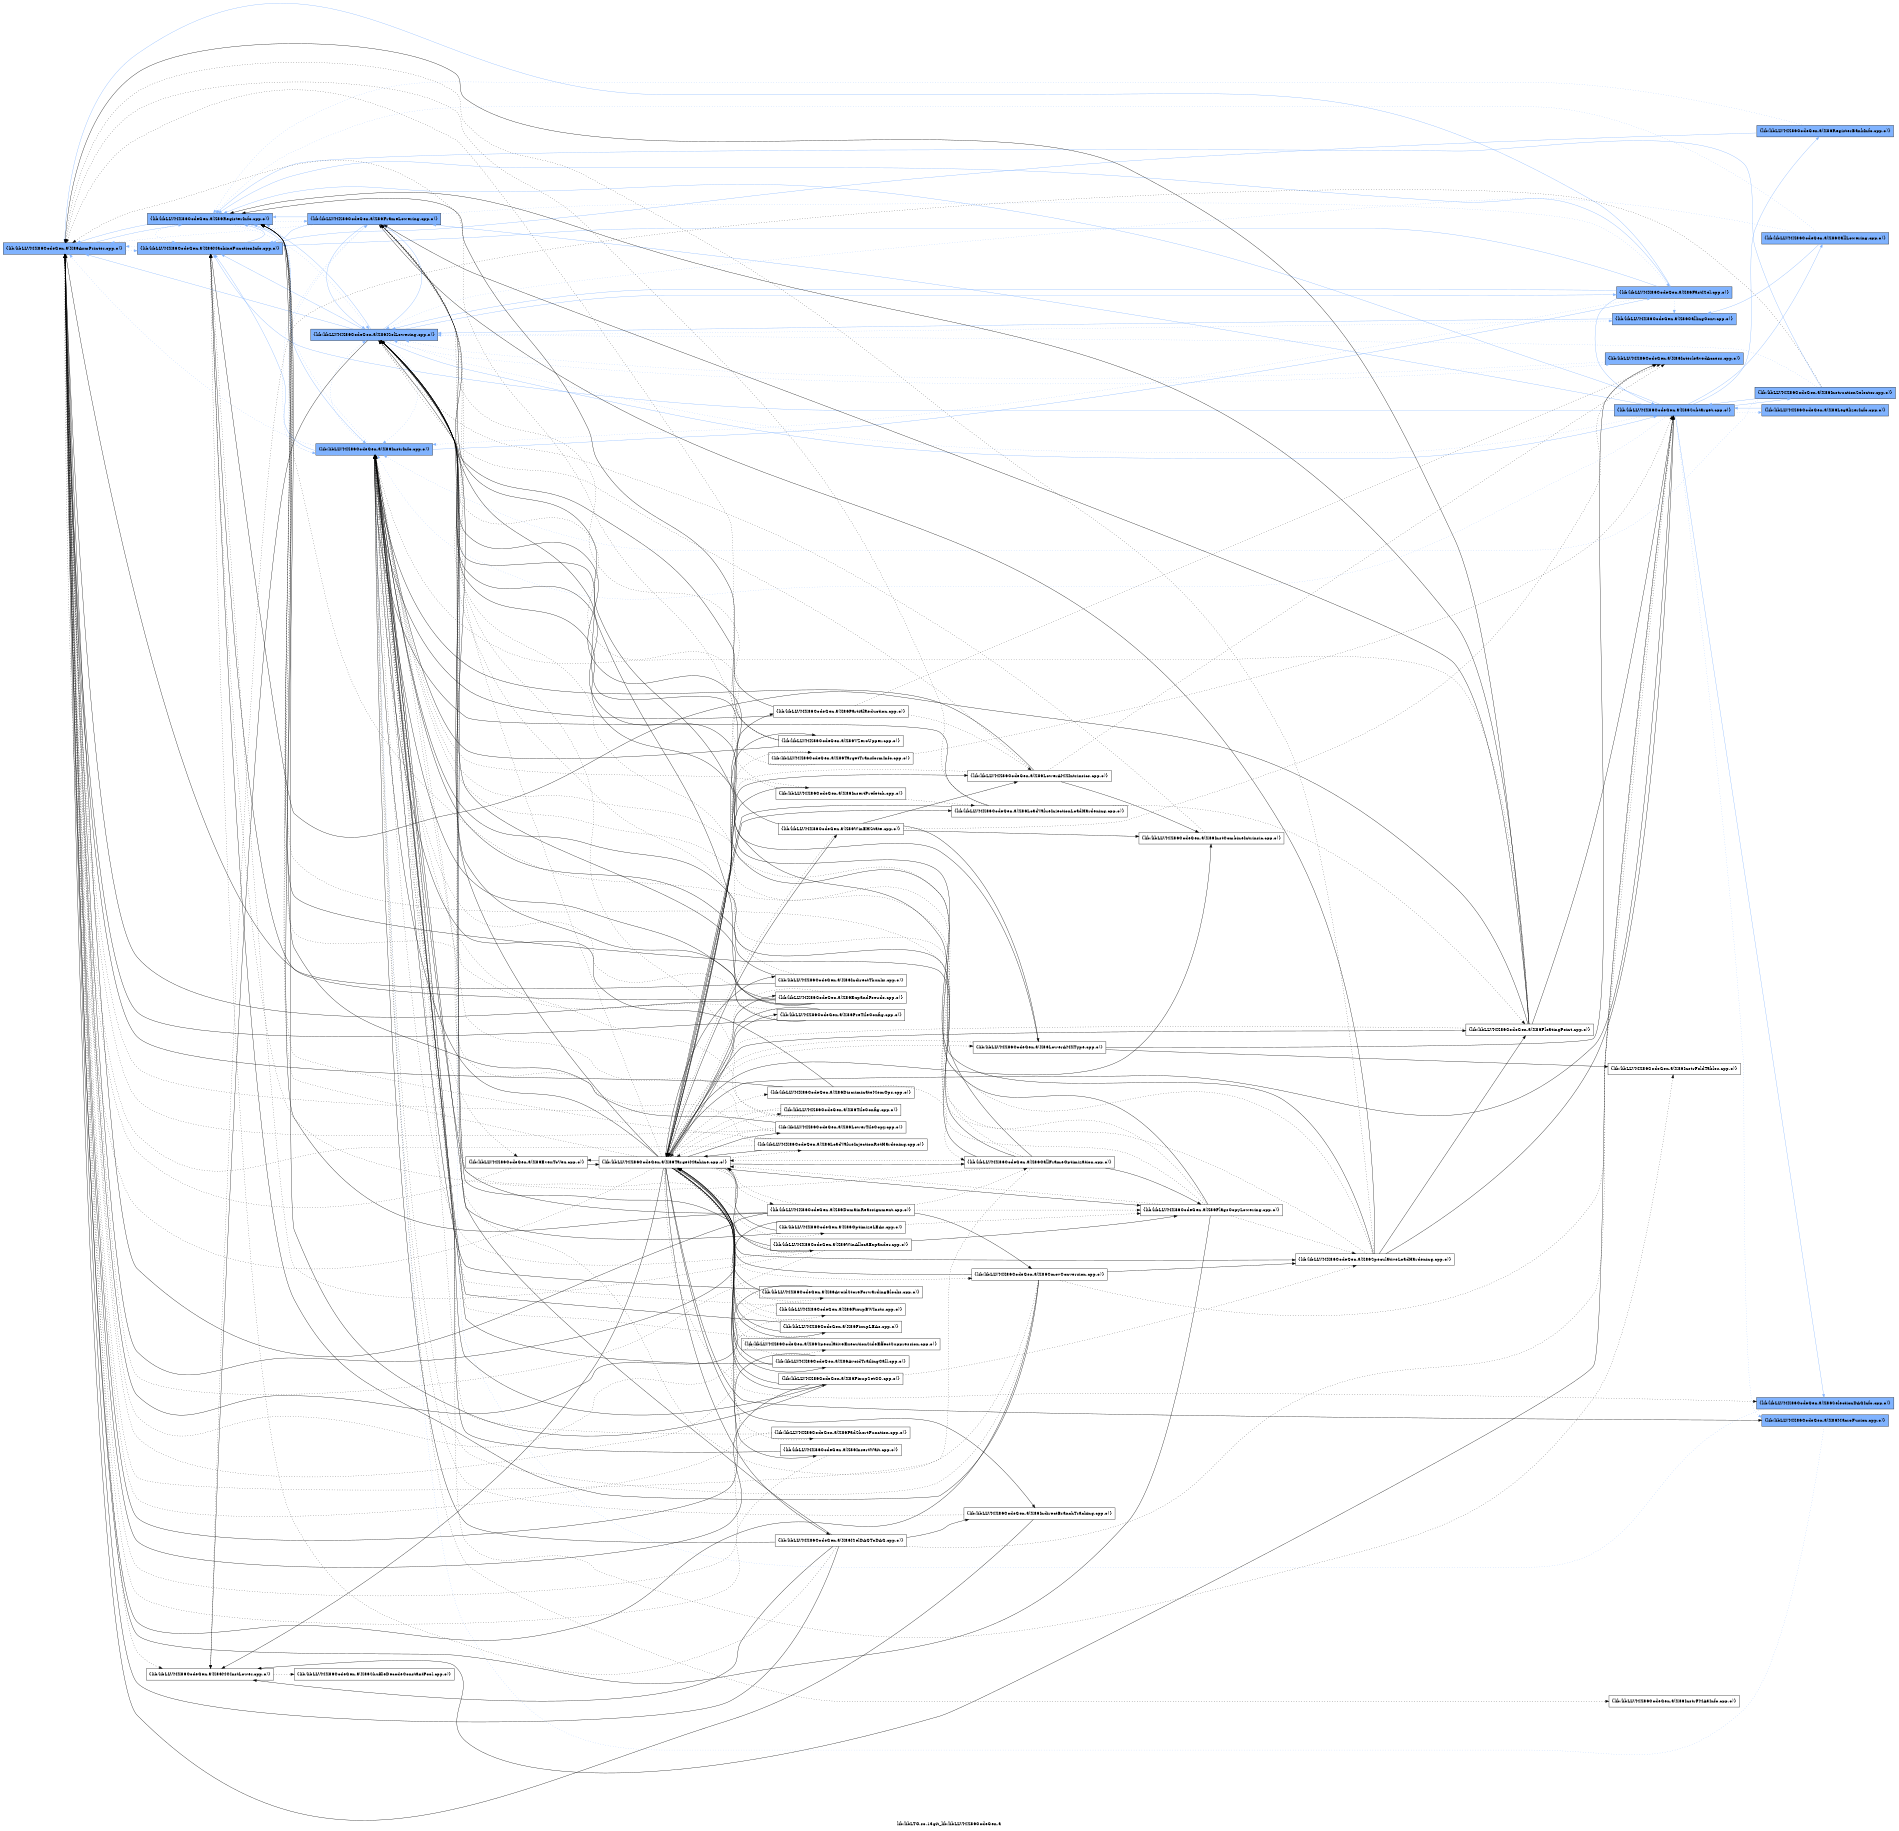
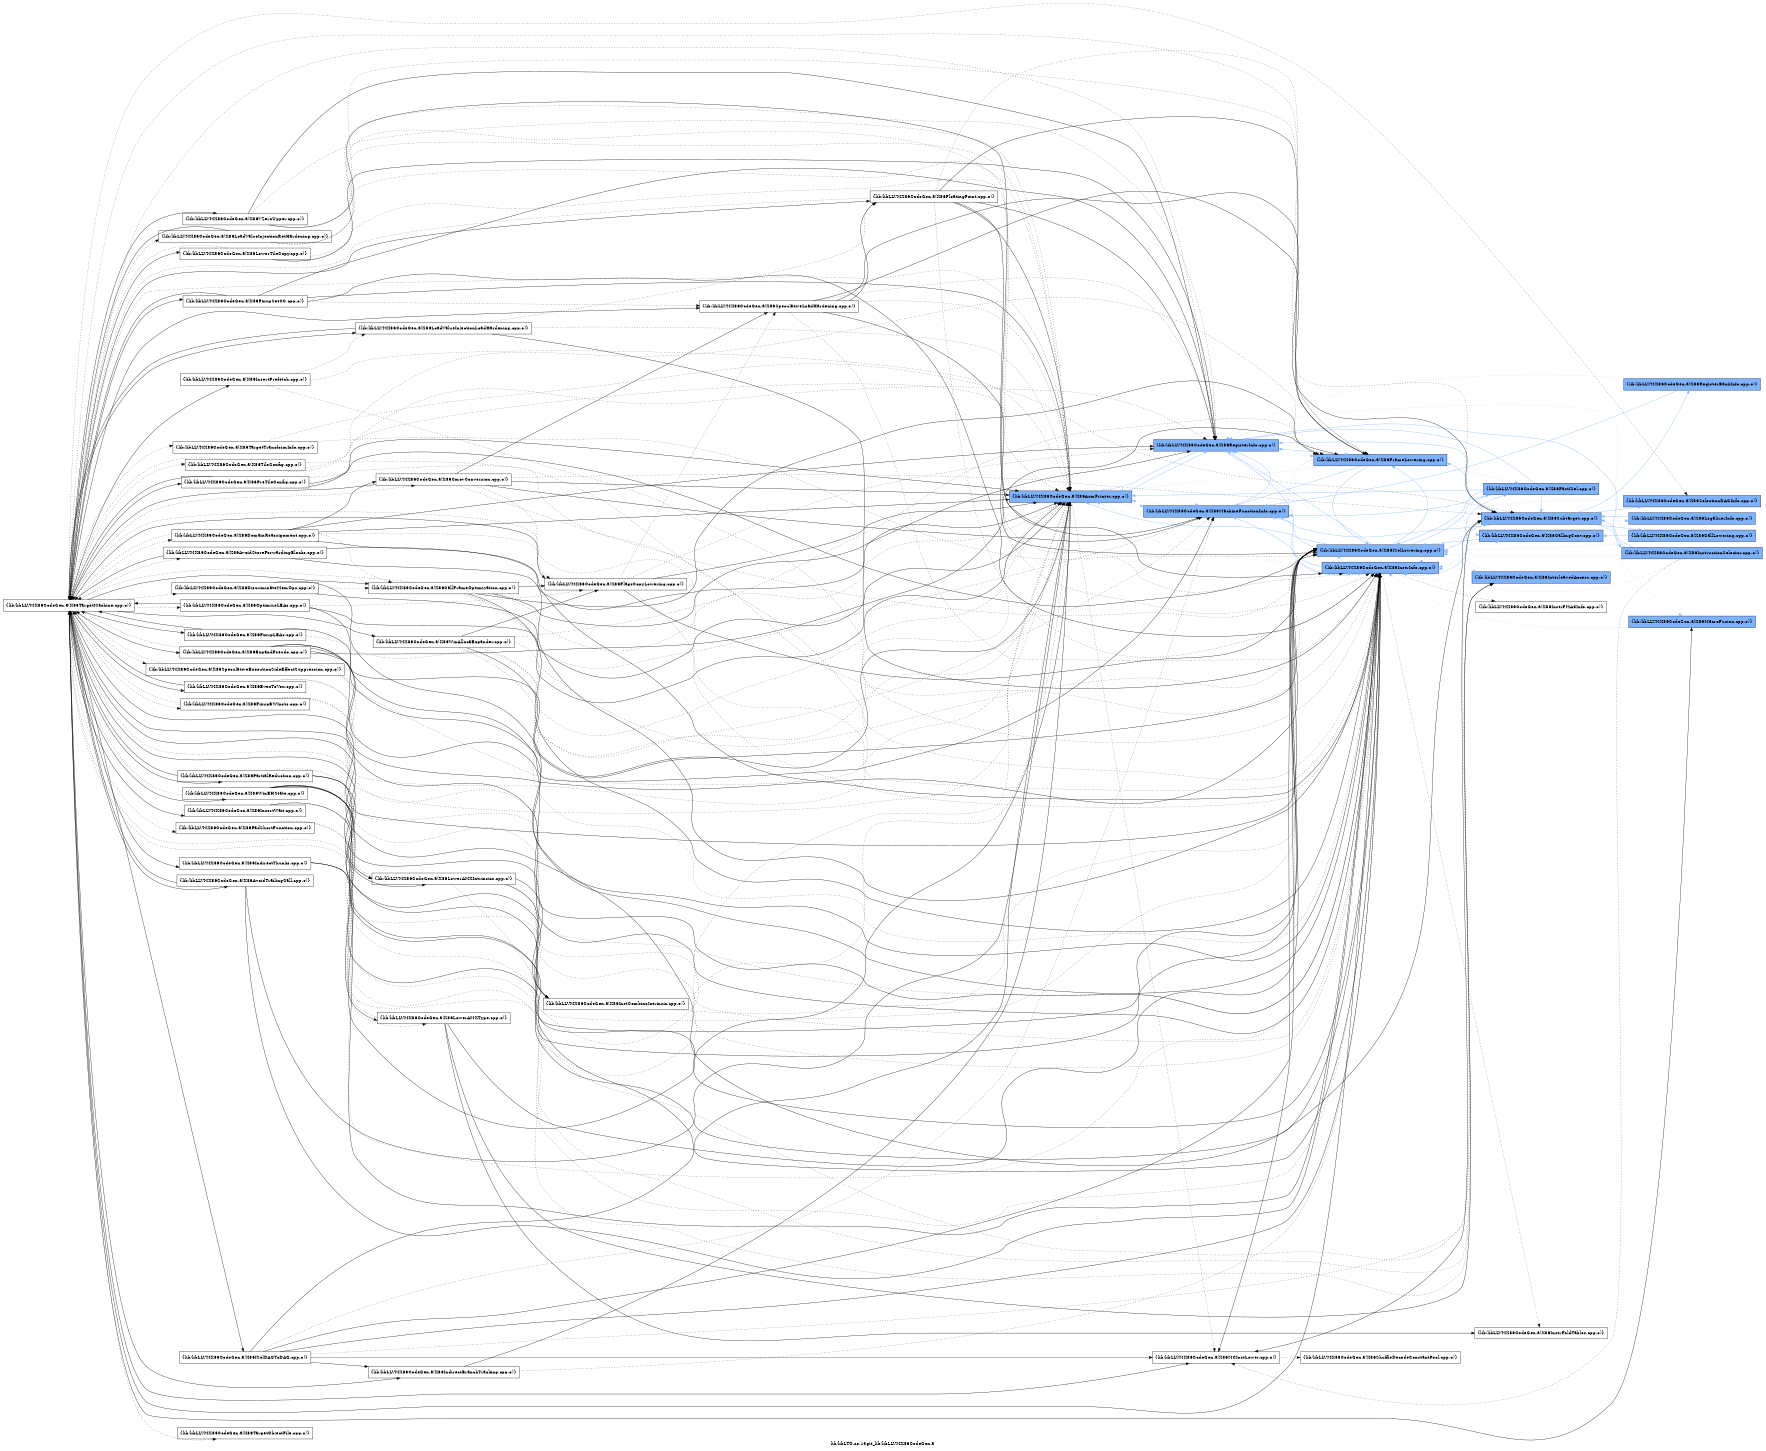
edge "{lib/libLLVMX86CodeGen.a(X86PartialReduction.cpp.o)}" -> "{lib/libLLVMX86CodeGen.a(X86TargetMachine.cpp.o)}": added
edge "{lib/libLLVMX86CodeGen.a(X86FloatingPoint.cpp.o)}" -> "{lib/libLLVMX86CodeGen.a(X86Subtarget.cpp.o)}": style solid -> dotted
edge "{lib/libLLVMX86CodeGen.a(X86InstrInfo.cpp.o)}" -> "{lib/libLLVMX86CodeGen.a(X86EvexToVex.cpp.o)}": reversed
node "{lib/libLLVMX86CodeGen.a(X86TargetObjectFile.cpp.o)}": added
